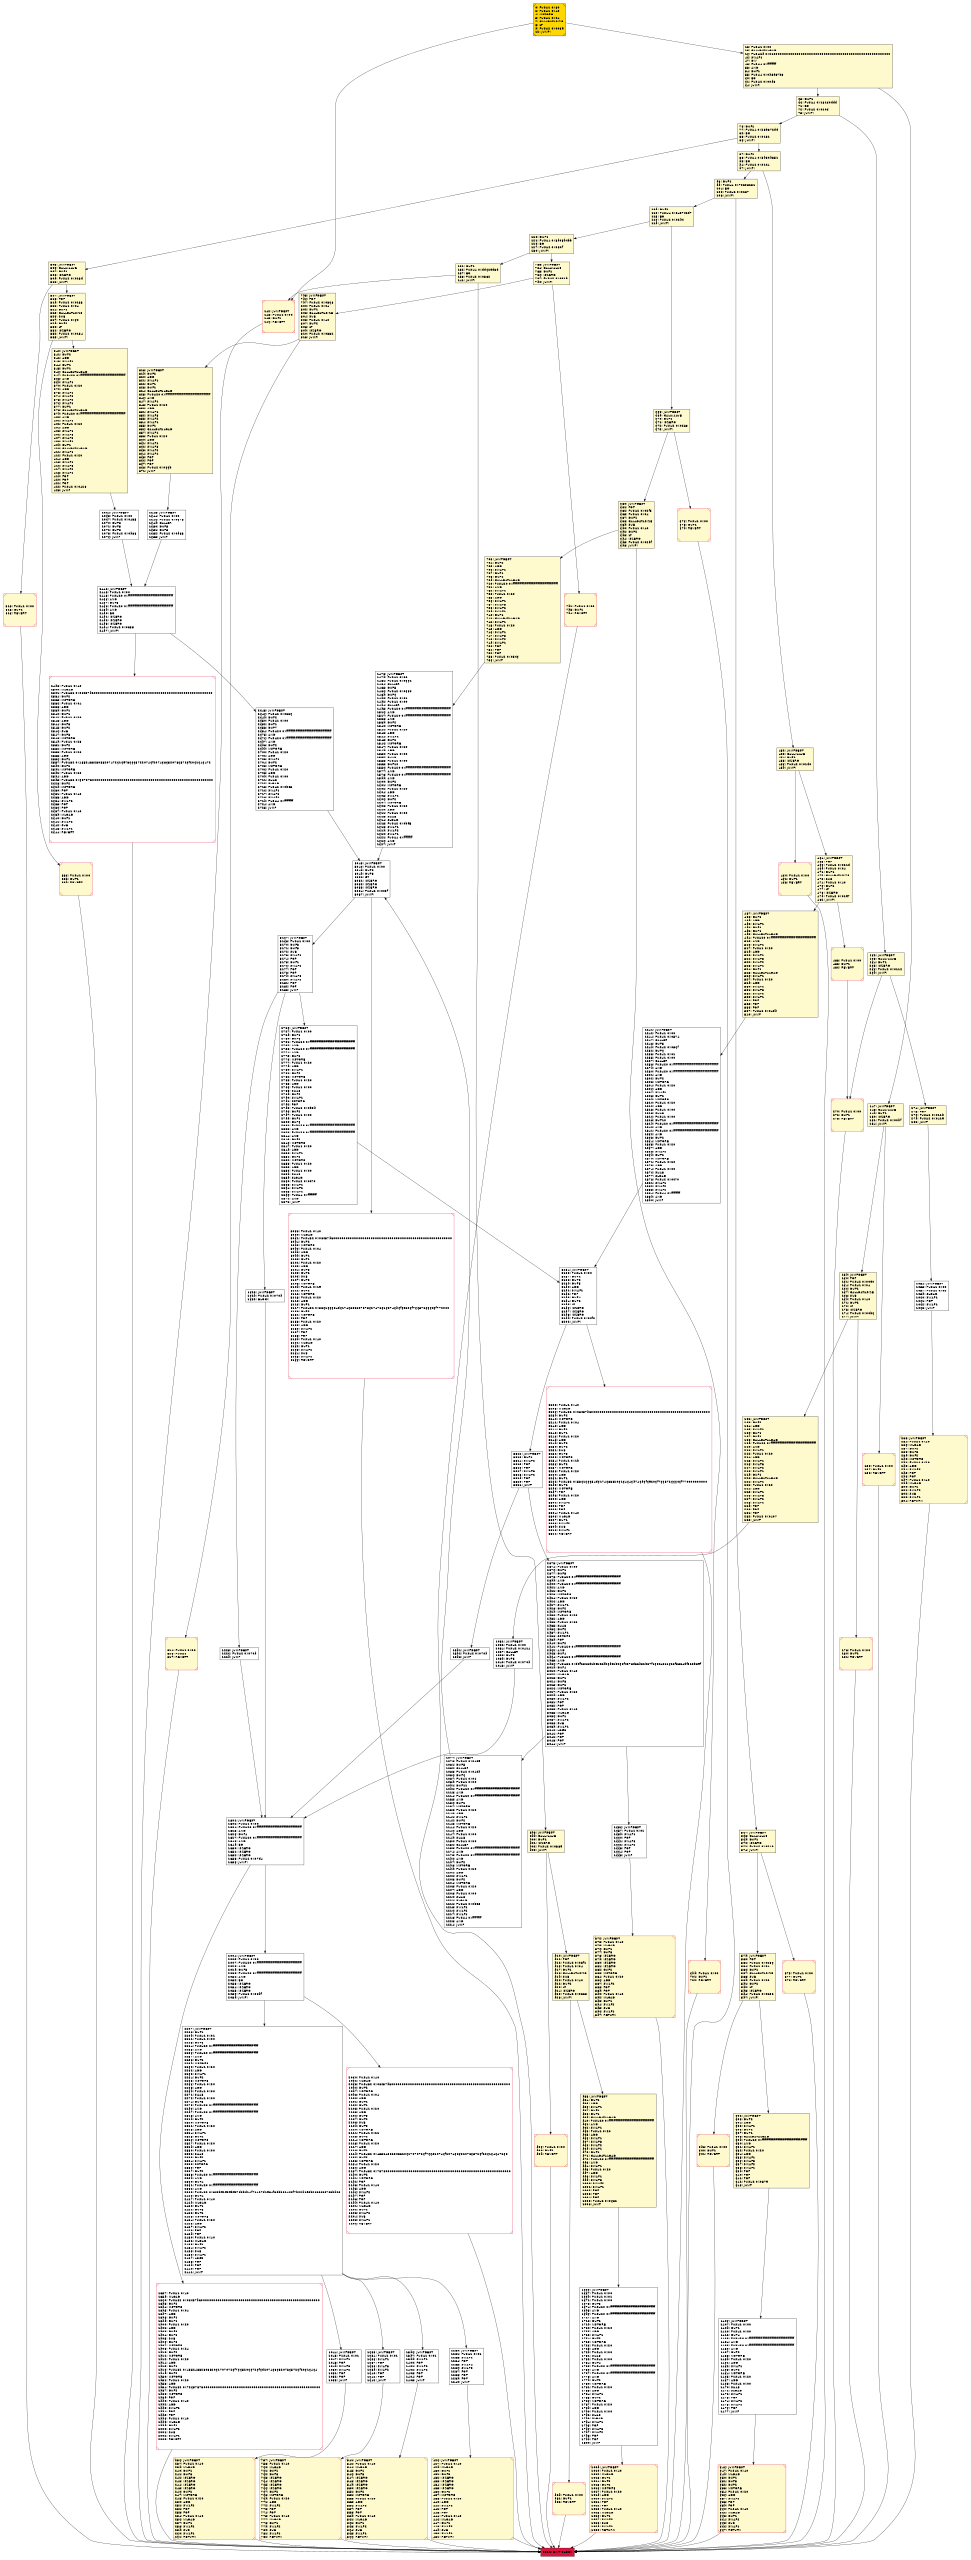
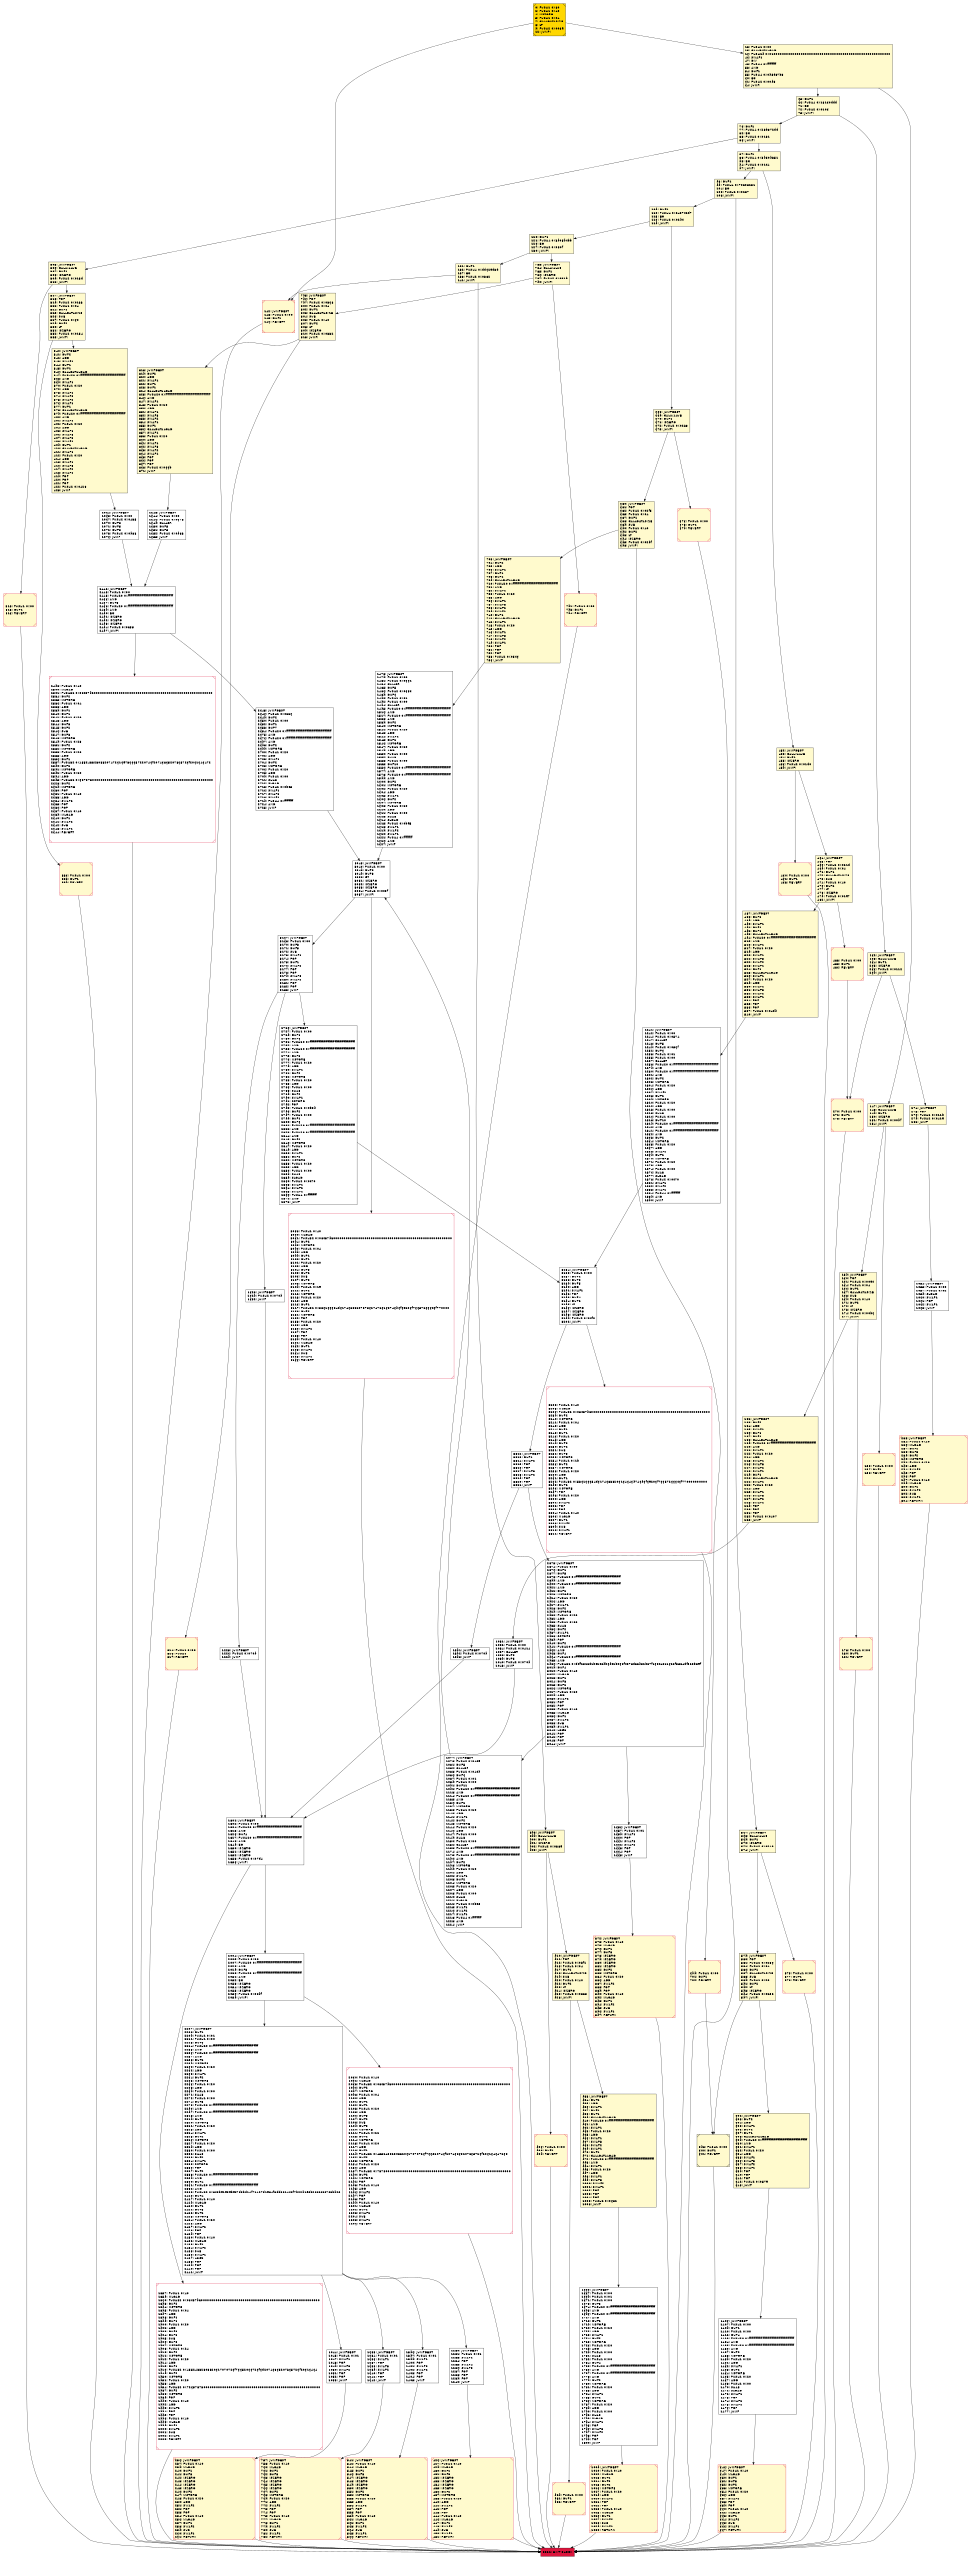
node "1628: JUMPDEST 1629: PUSH2 0x0709 1632: BLOCK": label "1628: JUMPDEST 1629: PUSH2 0x0709 1632: BLOCK" -> "1628: JUMPDEST 1629: PUSH2 0x0709 1632: JUMP"
node "598: PUSH1 0x00 600: DUP1 601: REVERT": color crimson -> black
edge "699: PUSH1 0x00 701: DUP1 702: REVERT" -> "3322: EXIT BLOCK": now "699: PUSH1 0x00 701: DUP1 702: REVERT" -> "598: PUSH1 0x00 600: DUP1 601: REVERT"
